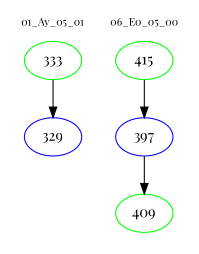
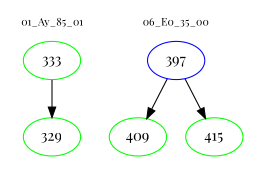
cluster "01_Ay_05_01": label "01_Ay_05_01" -> "01_Ay_85_01"
cluster "06_E0_05_00": label "06_E0_05_00" -> "06_E0_35_00"
edge "415" -> "397": reversed
node "329": color blue -> green
